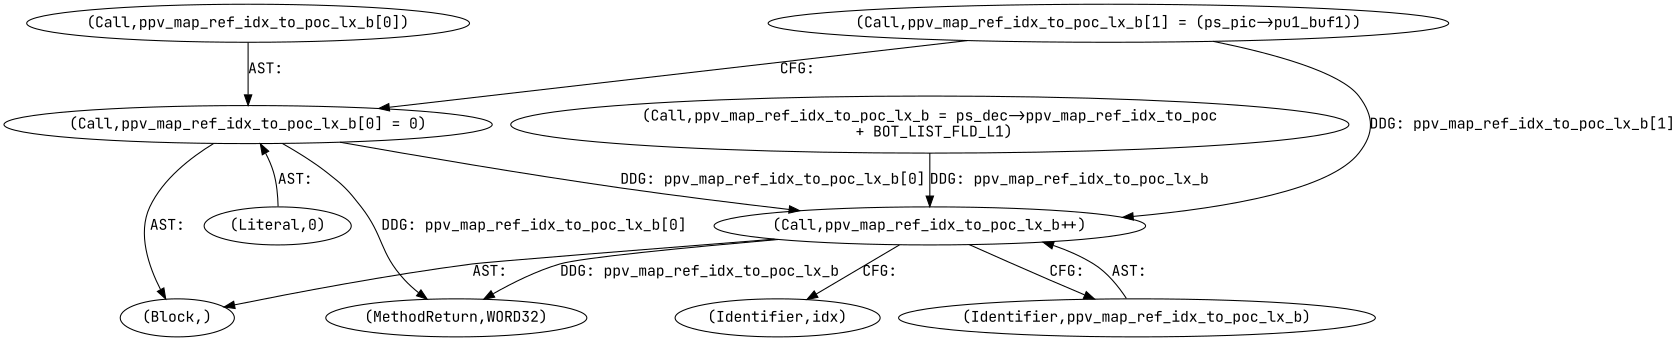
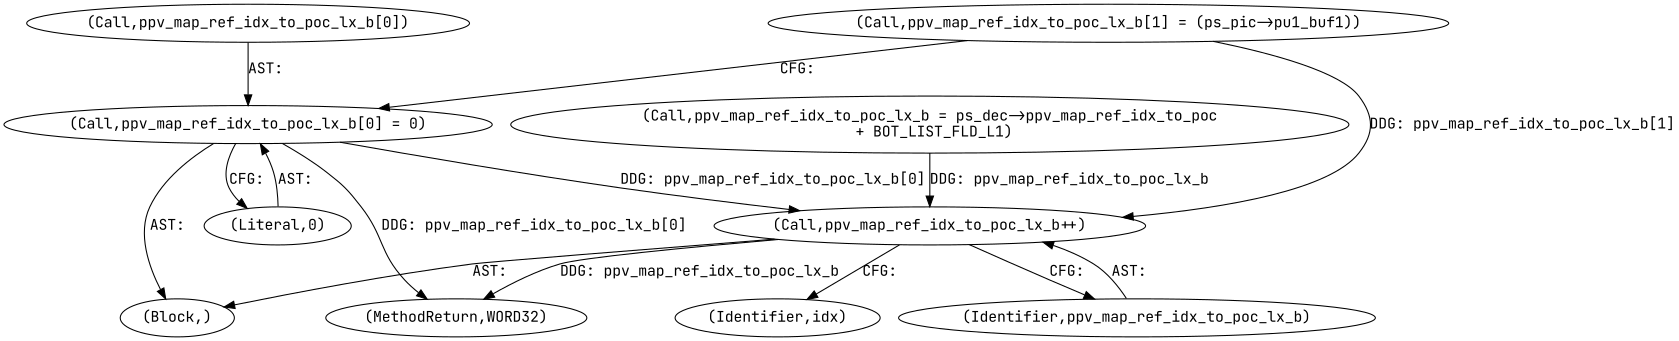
edge "(Call,ppv_map_ref_idx_to_poc_lx_b[0] = 0)" -> "(Literal,0)": added, label "CFG:"
